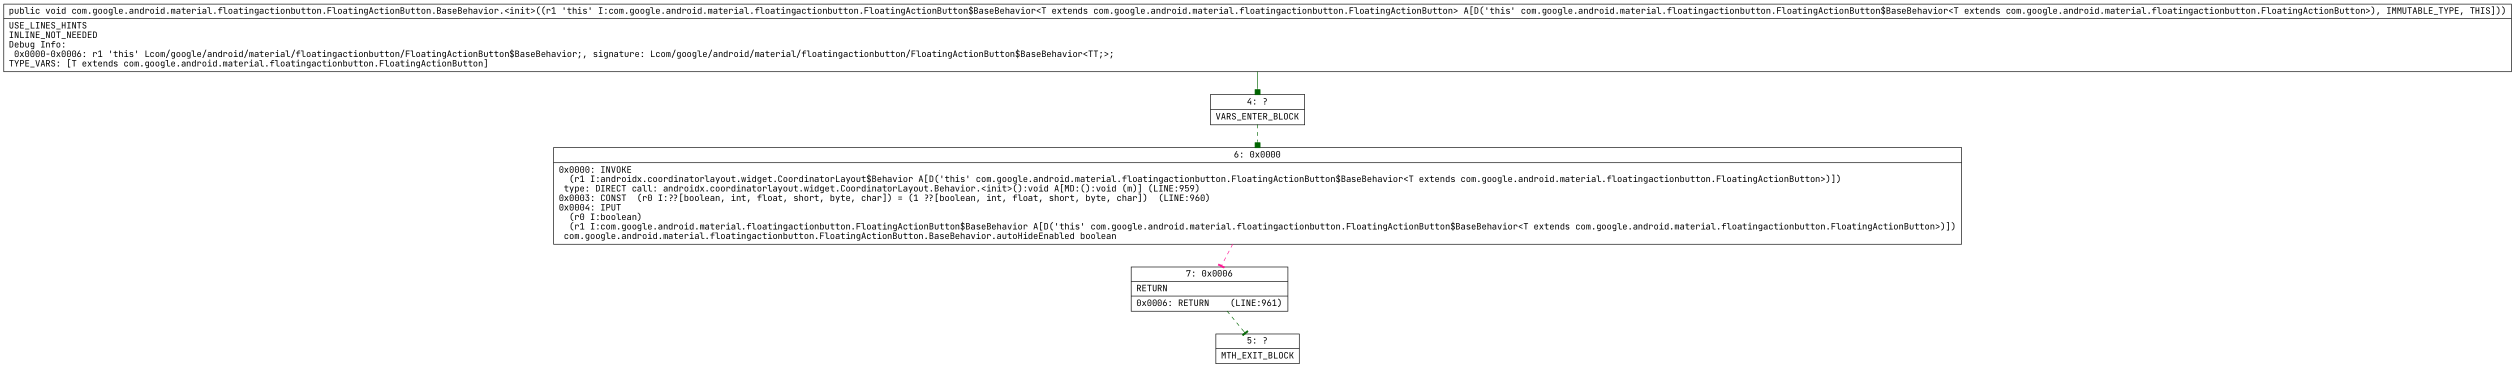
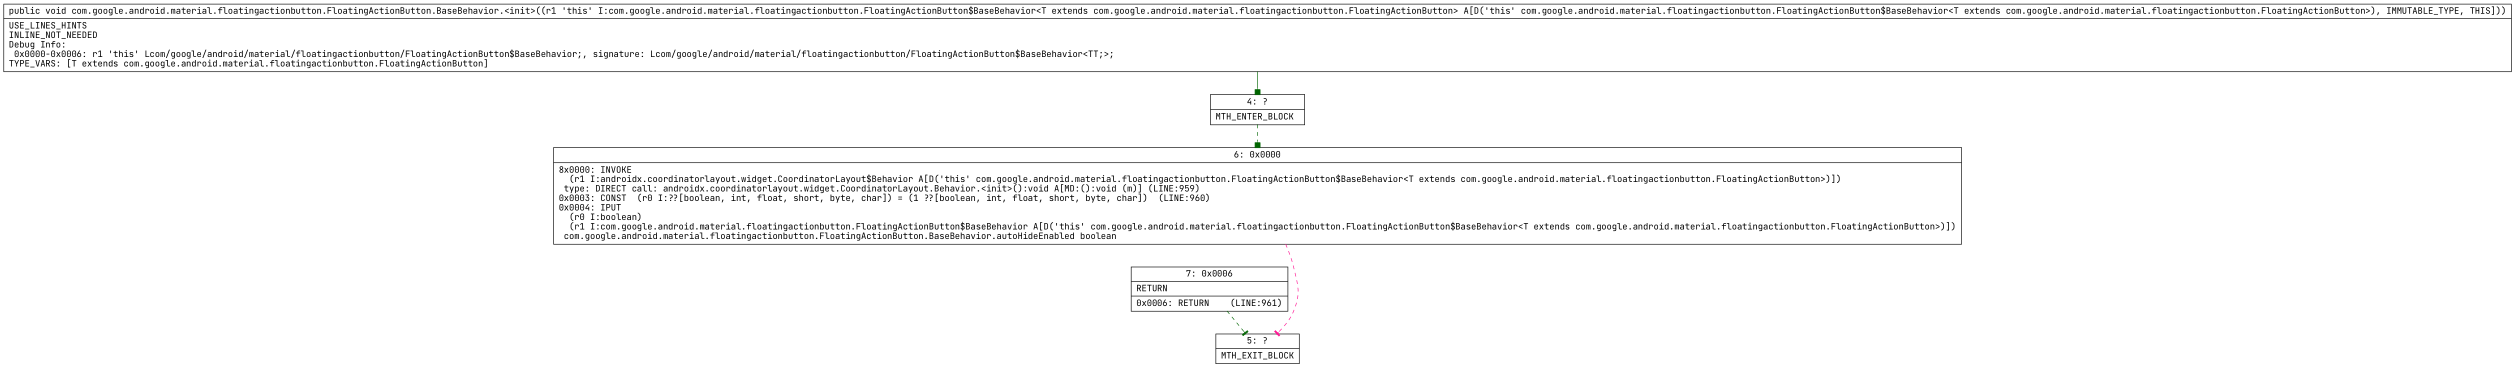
node "4: ?": text "VARS_ENTER_BLOCK" -> "MTH_ENTER_BLOCK"
node "6: 0x0000": text "0x0000: INVOKE" -> "8x0000: INVOKE"
edge "6: 0x0000" -> "7: 0x0006": now "6: 0x0000" -> "5: ?"
